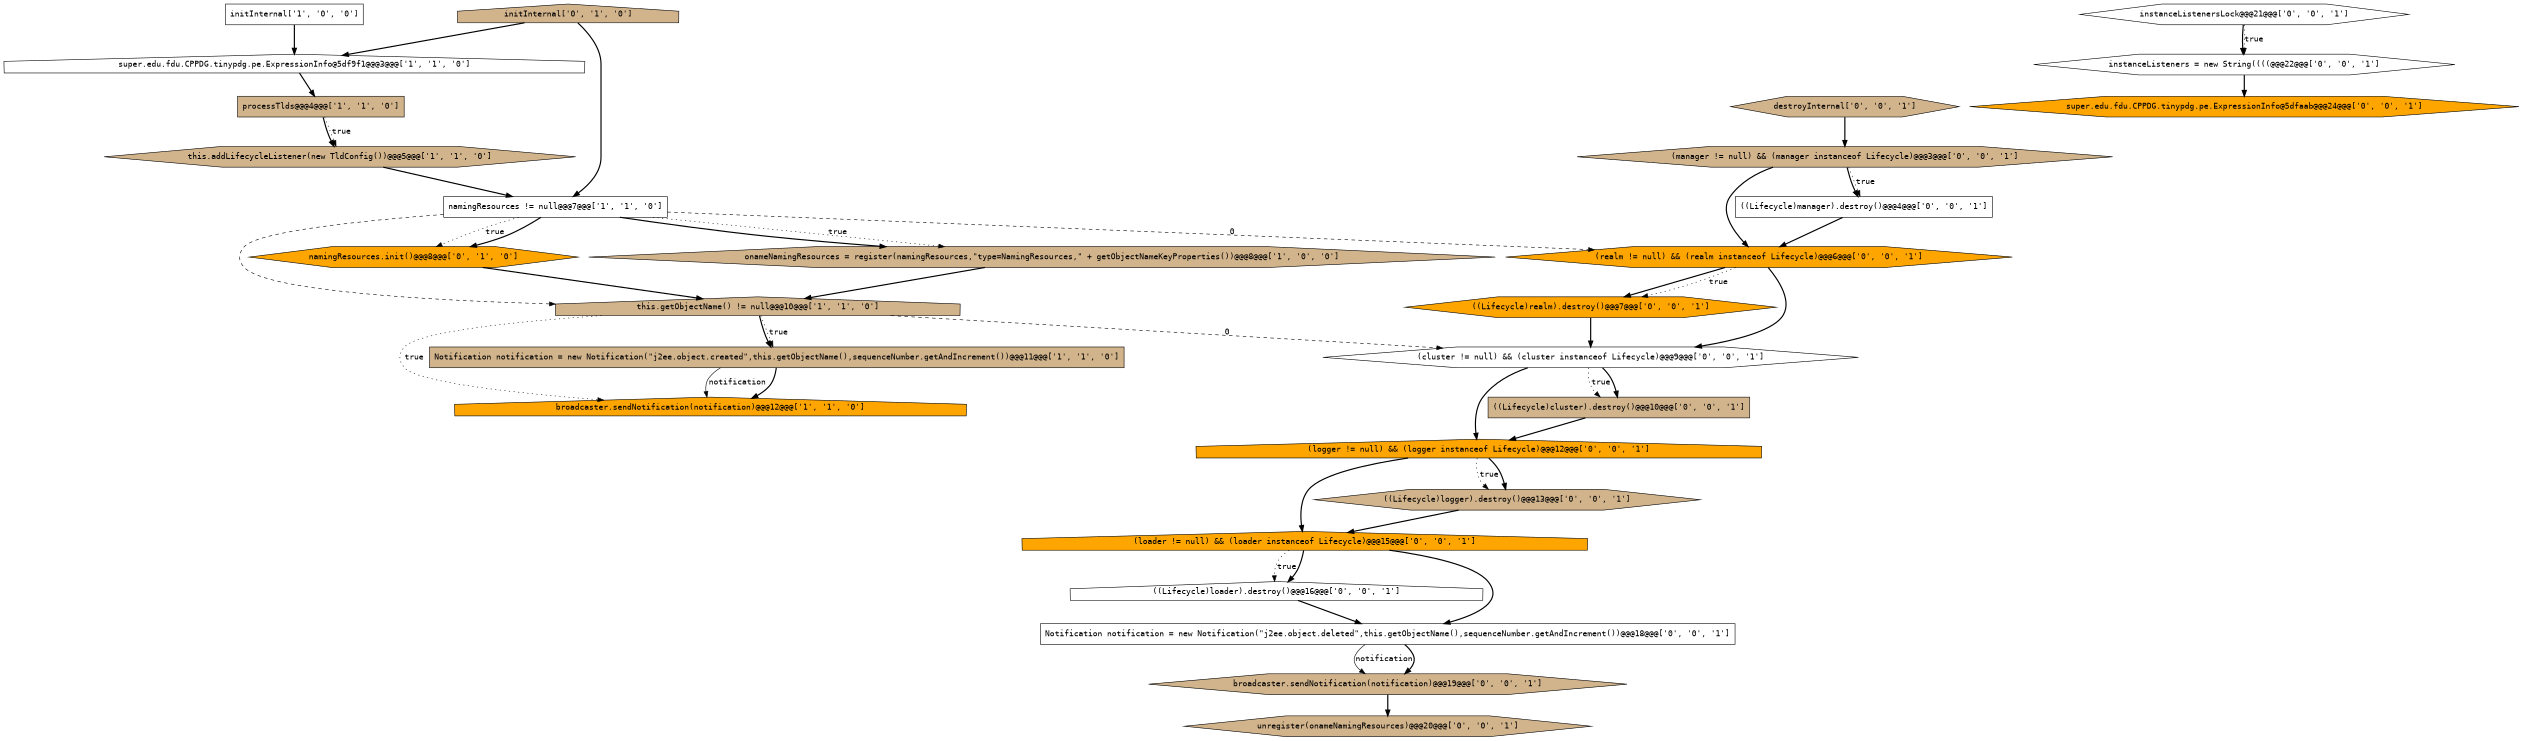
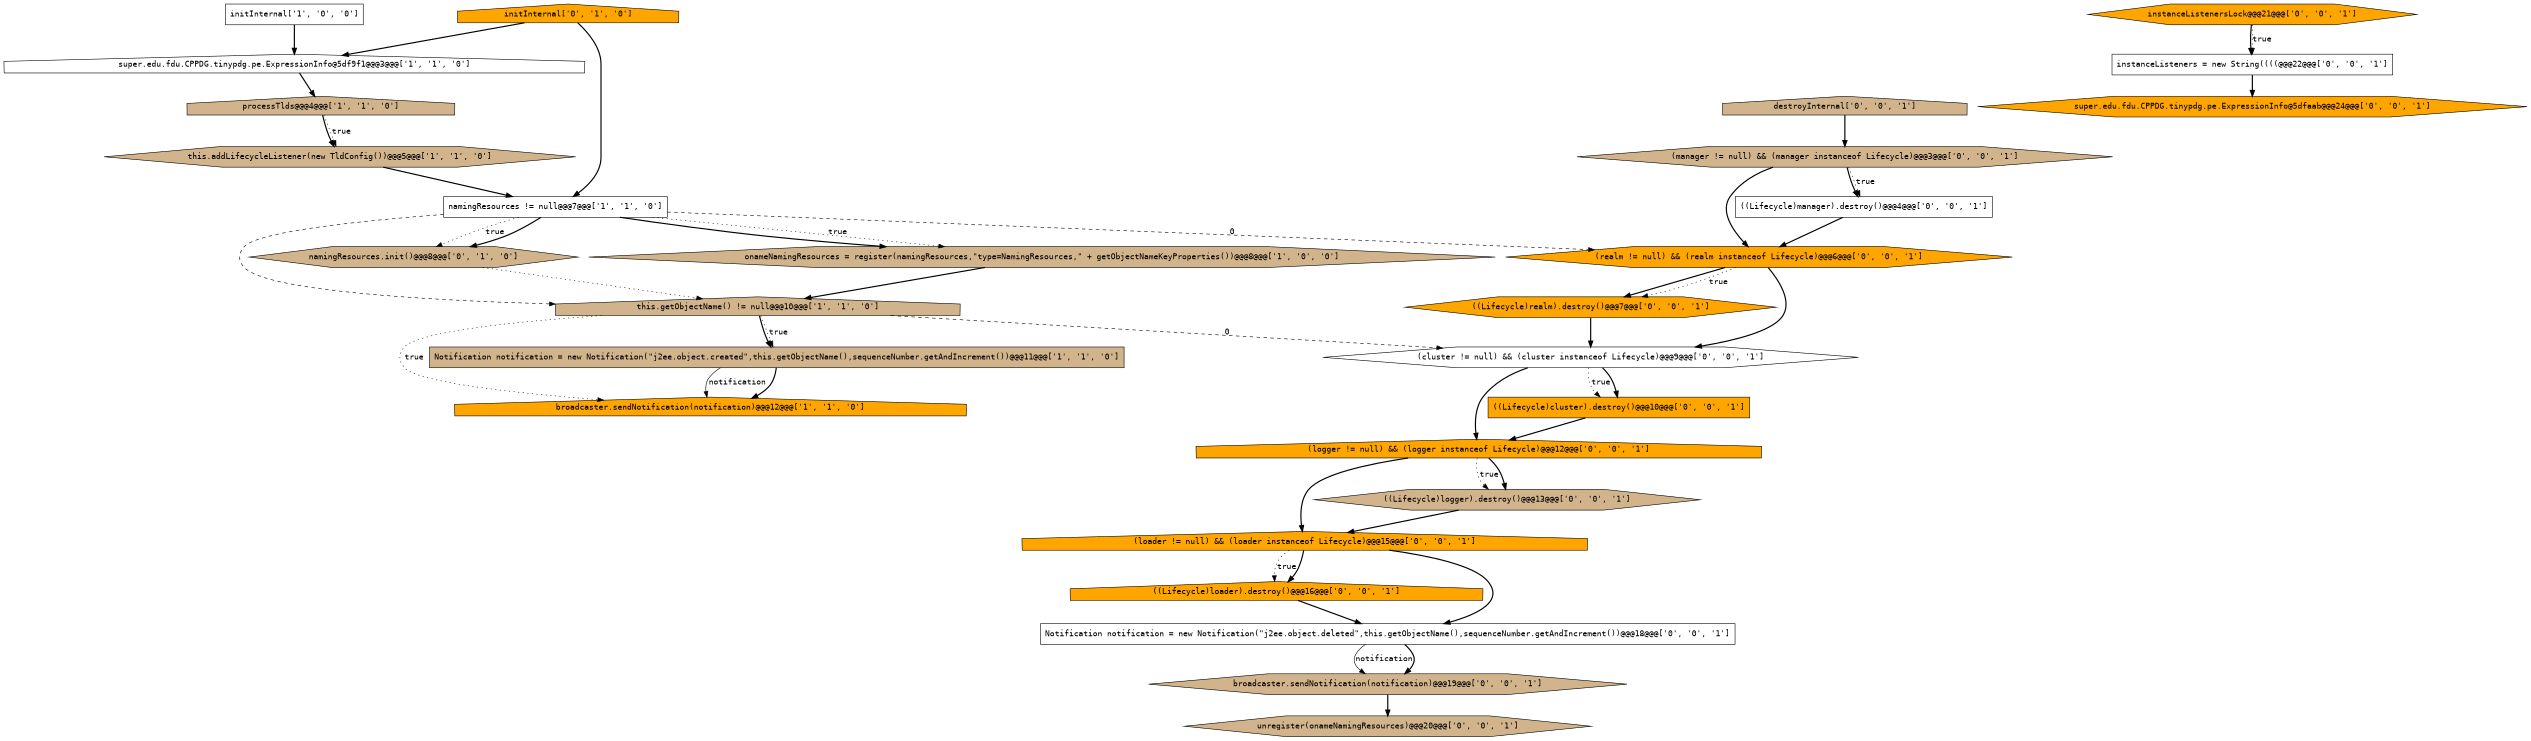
node "initInternal['0', '1', '0']": fillcolor tan -> orange
node "instanceListenersLock@@@21@@@['0', '0', '1']": fillcolor white -> orange
node "instanceListeners = new String((((@@@22@@@['0', '0', '1']": shape hexagon -> box
node "processTlds@@@4@@@['1', '1', '0']": shape box -> house
node "destroyInternal['0', '0', '1']": shape hexagon -> house
node "namingResources.init()@@@8@@@['0', '1', '0']": fillcolor orange -> tan
edge "namingResources.init()@@@8@@@['0', '1', '0']" -> "this.getObjectName() != null@@@10@@@['1', '1', '0']": style bold -> dotted
node "((Lifecycle)cluster).destroy()@@@10@@@['0', '0', '1']": fillcolor tan -> orange
node "((Lifecycle)loader).destroy()@@@16@@@['0', '0', '1']": fillcolor white -> orange
